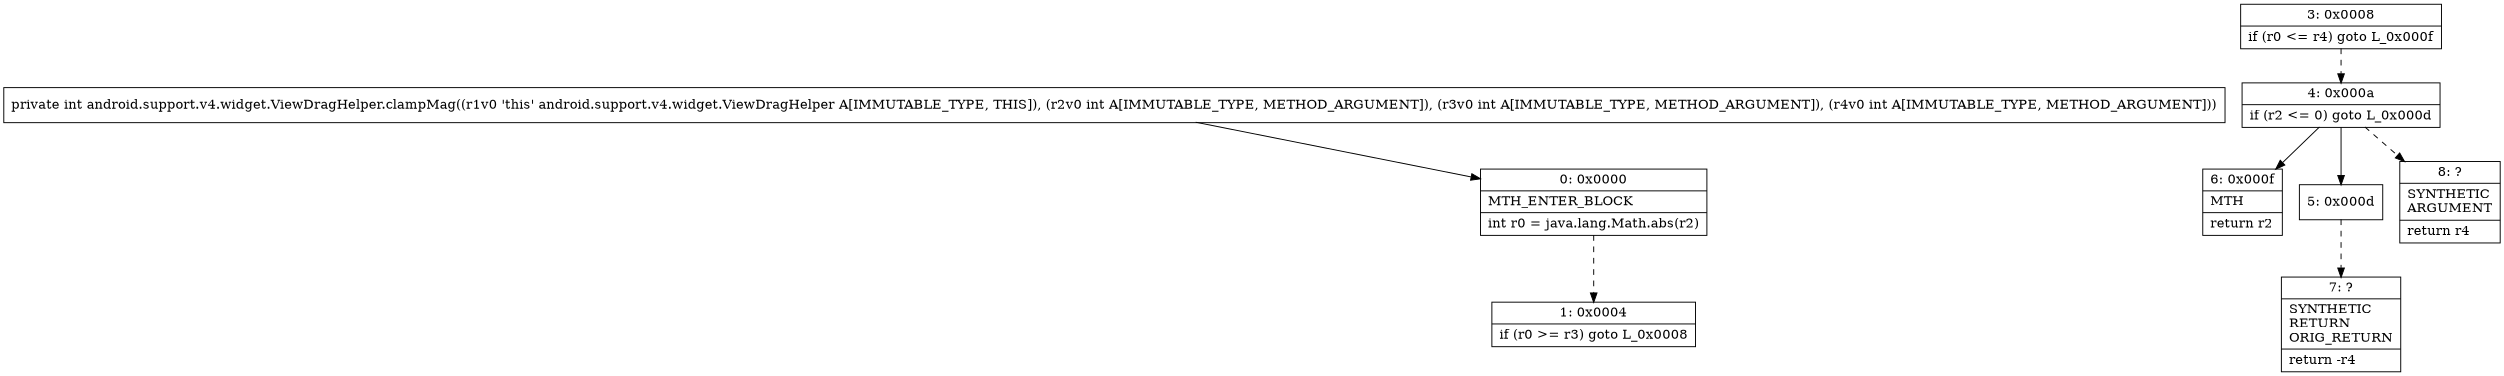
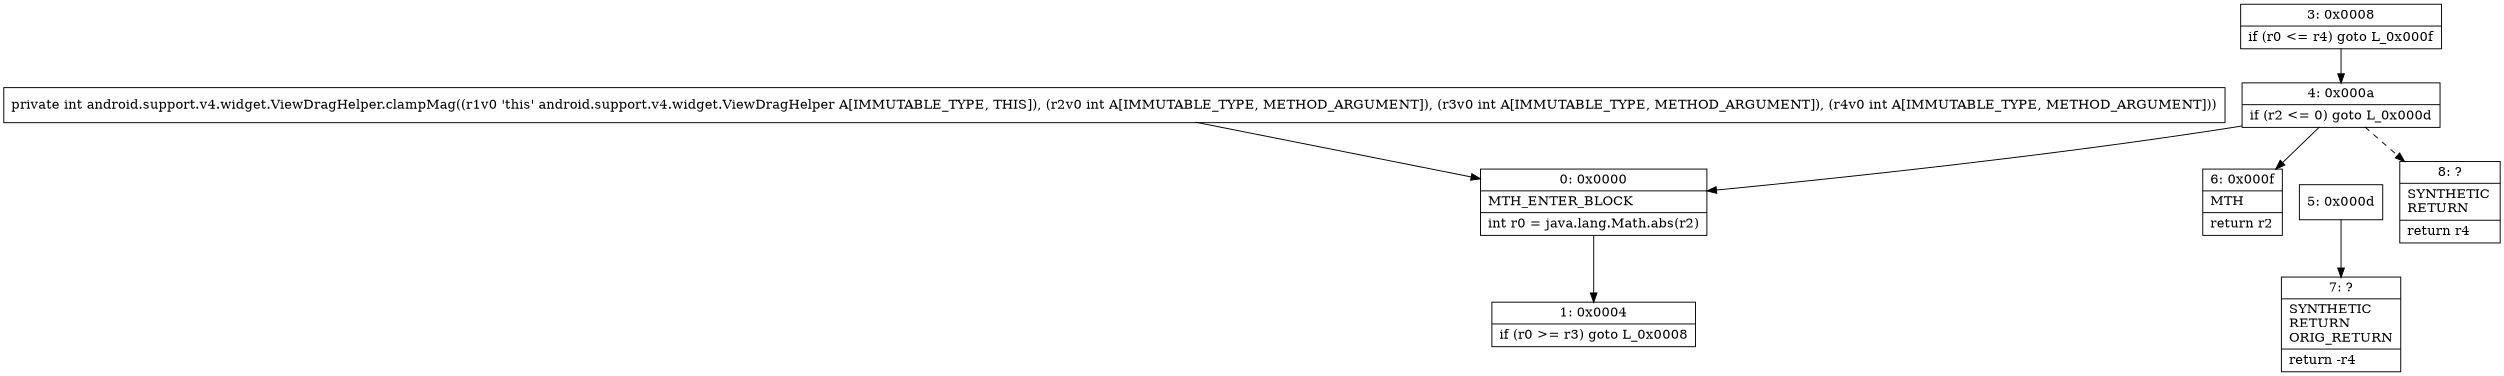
edge "3: 0x0008" -> "4: 0x000a": style dashed -> solid
edge "4: 0x000a" -> "5: 0x000d": now "4: 0x000a" -> "0: 0x0000"
node "8: ?": text "ARGUMENT" -> "RETURN"
edge "5: 0x000d" -> "7: ?": style dashed -> solid
edge "0: 0x0000" -> "1: 0x0004": style dashed -> solid
